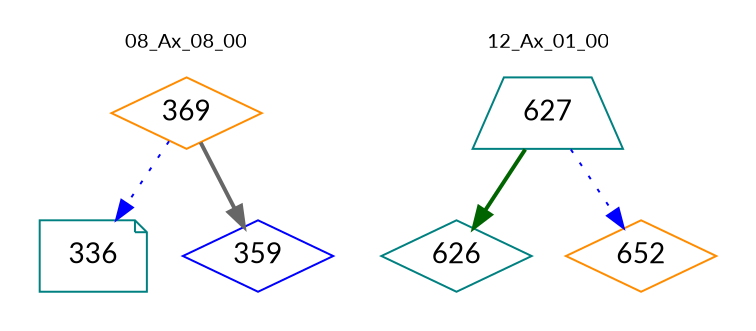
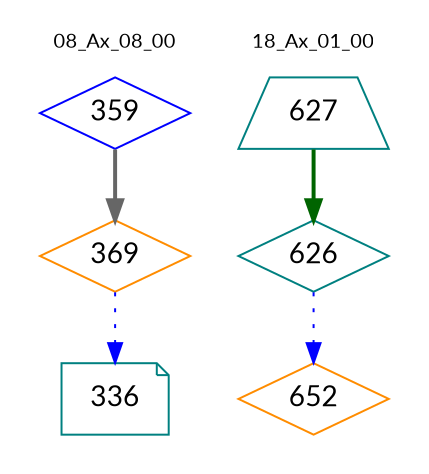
cluster "12_Ax_01_00": label "12_Ax_01_00" -> "18_Ax_01_00"
edge "369" -> "359": reversed
edge "627" -> "652": now "626" -> "652"
